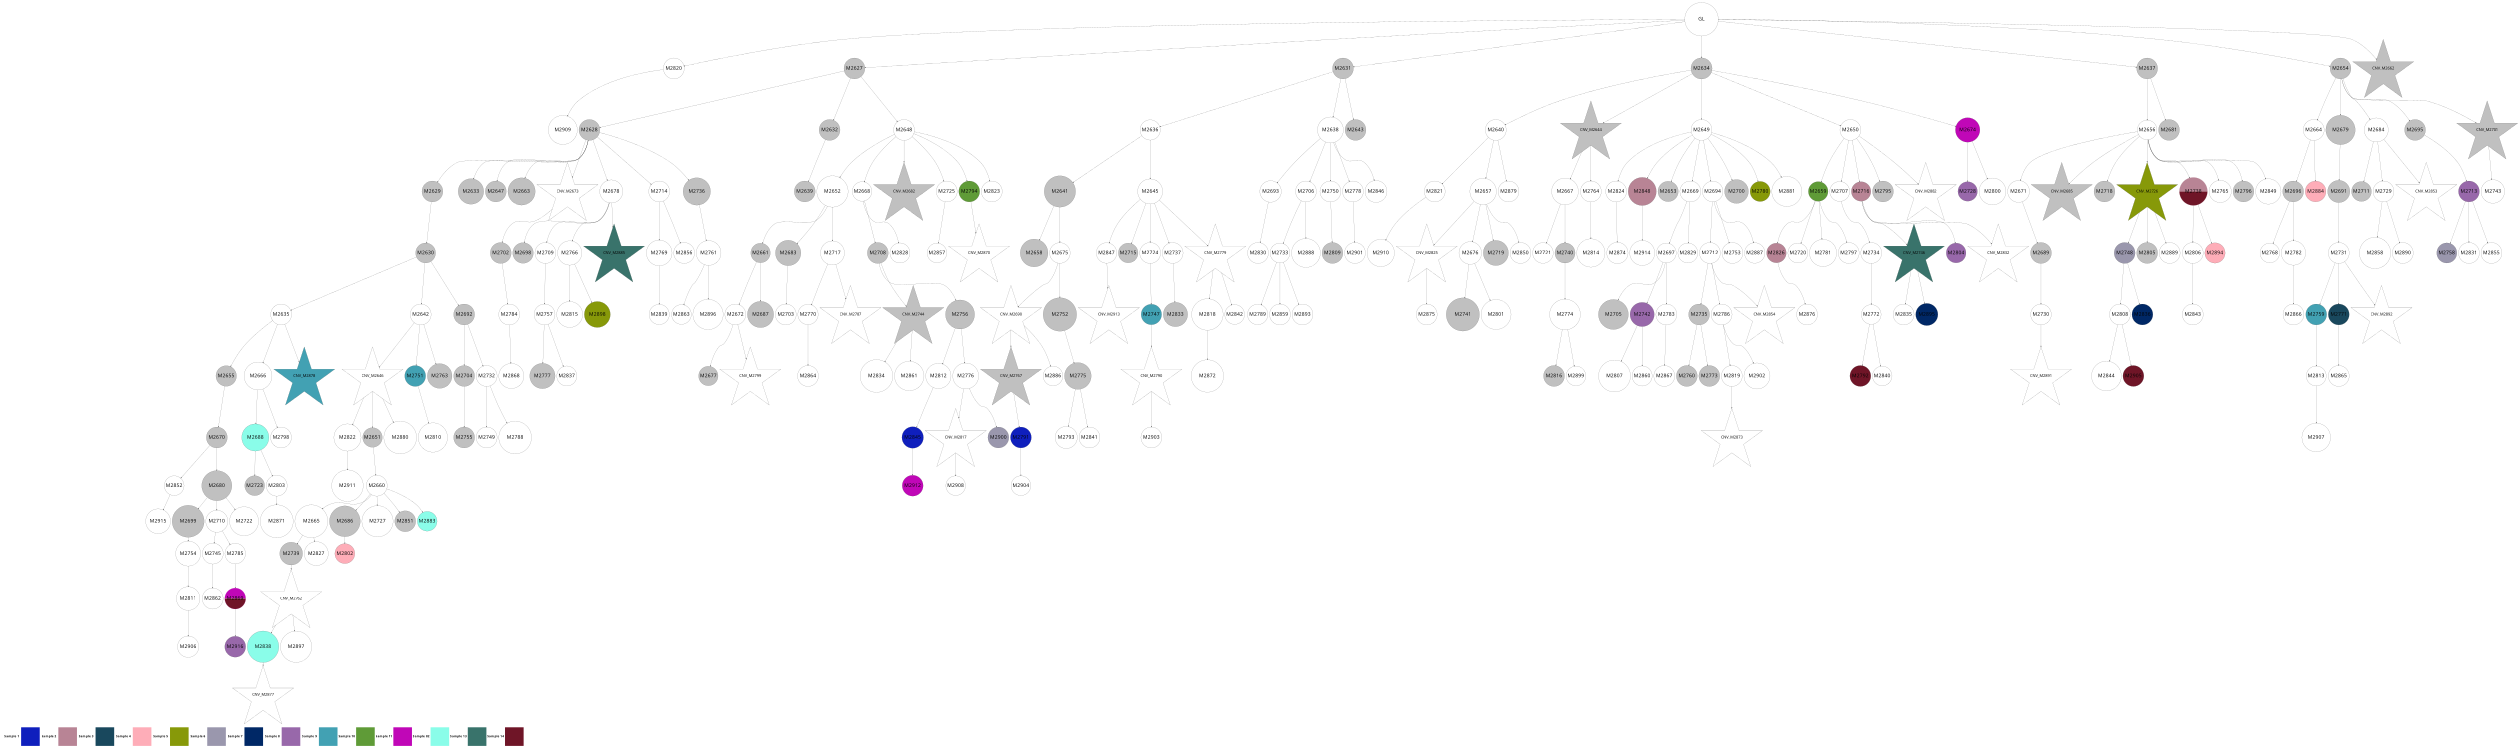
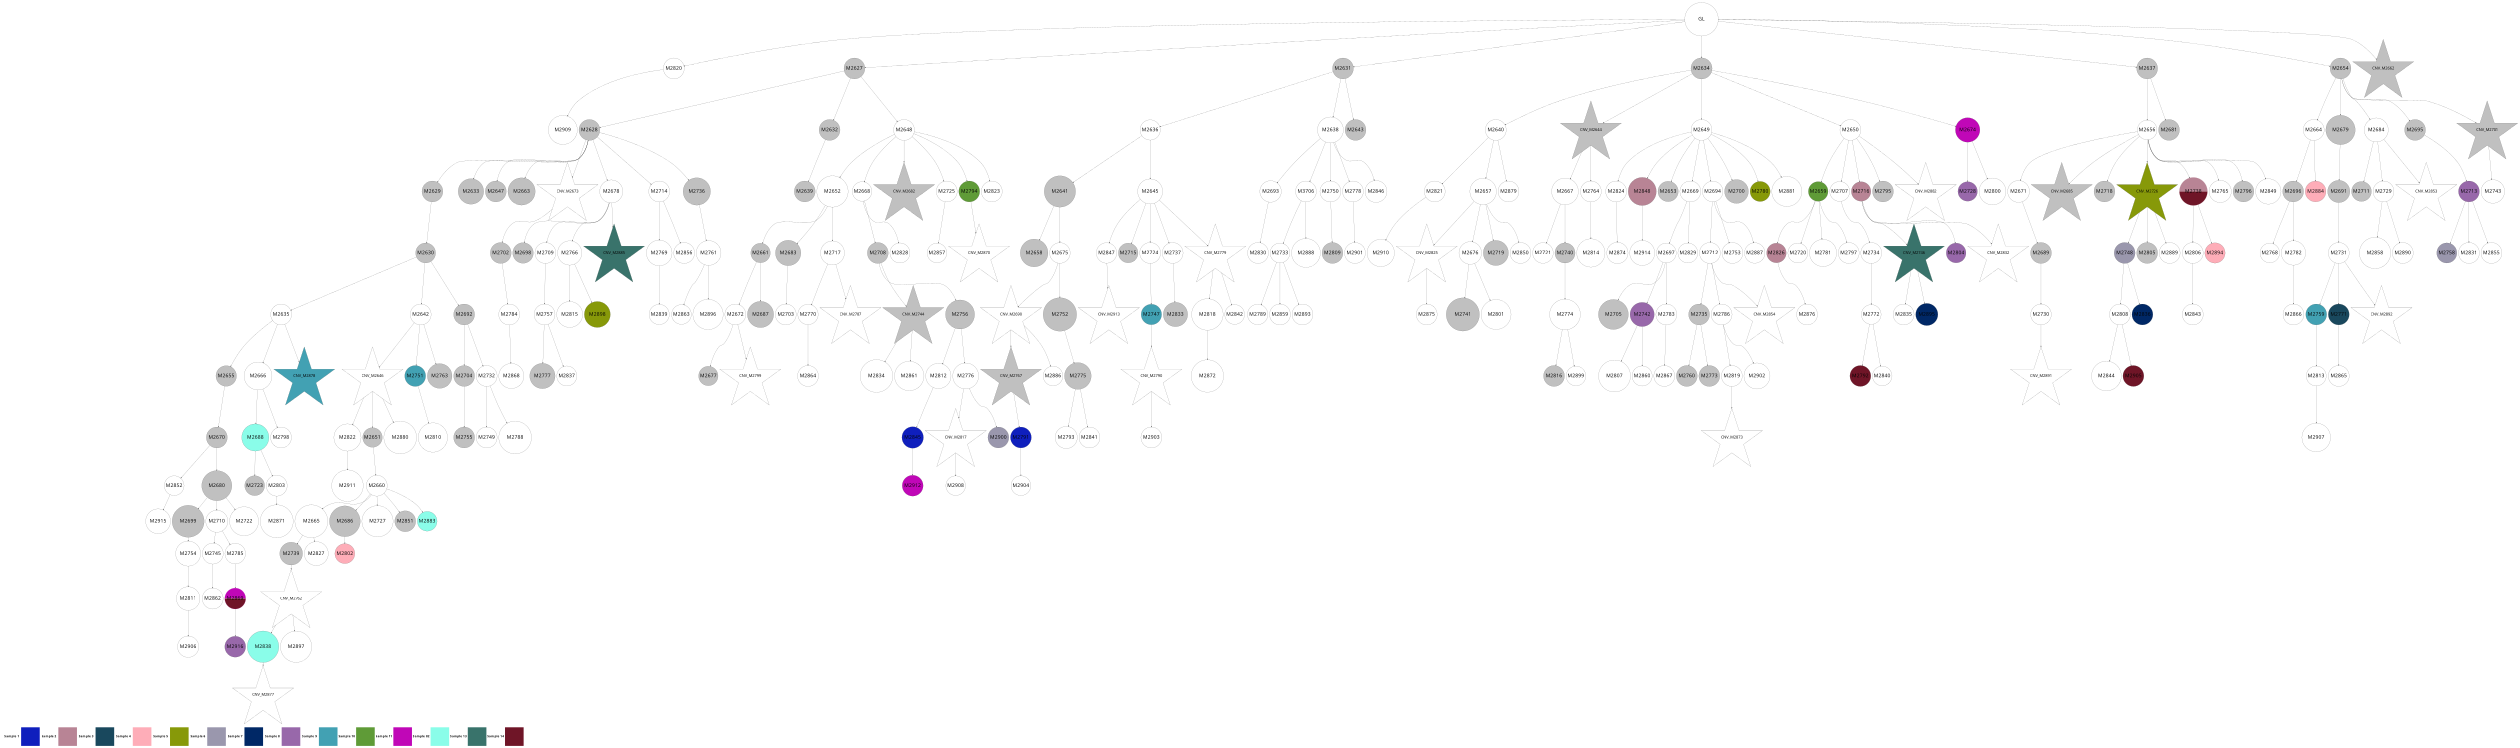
node "M2706": label "M2706" -> "M3706"
